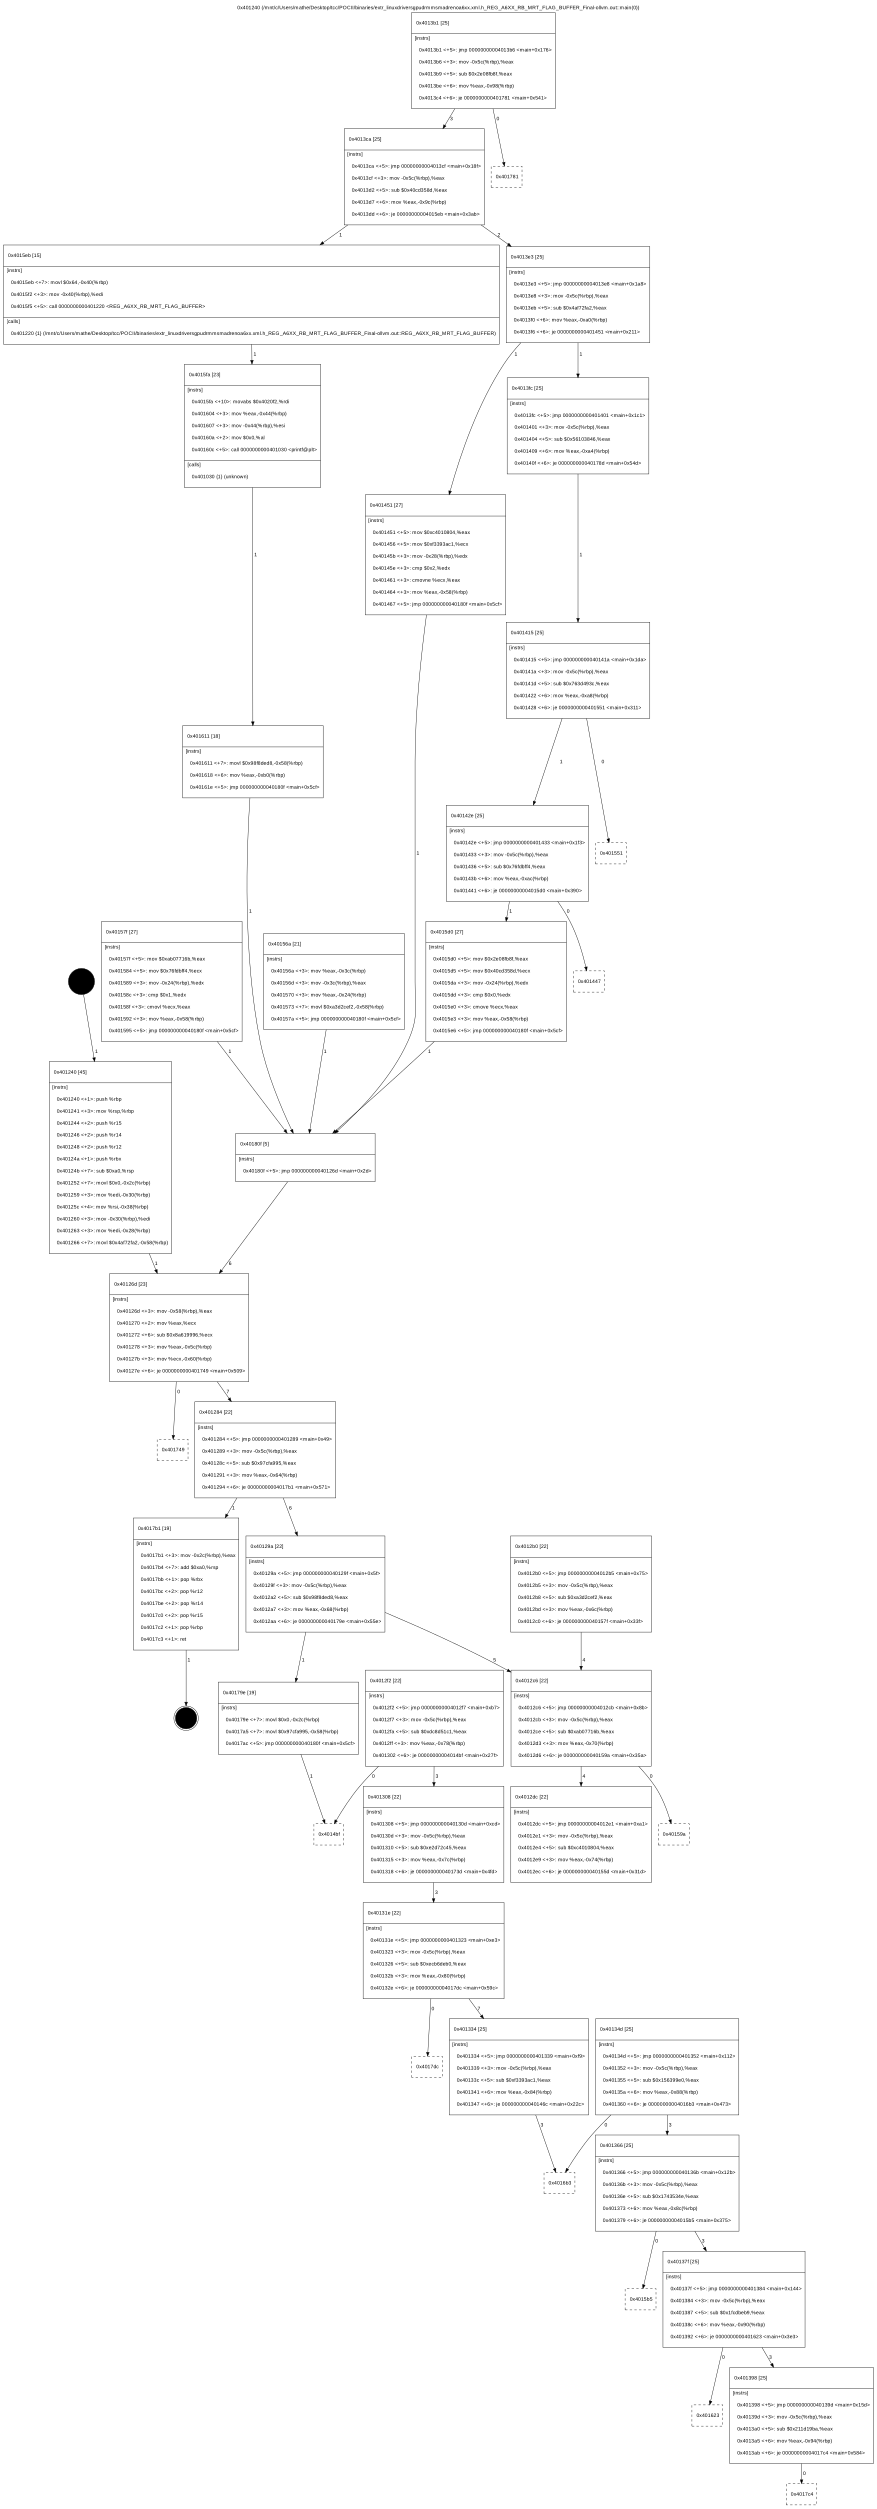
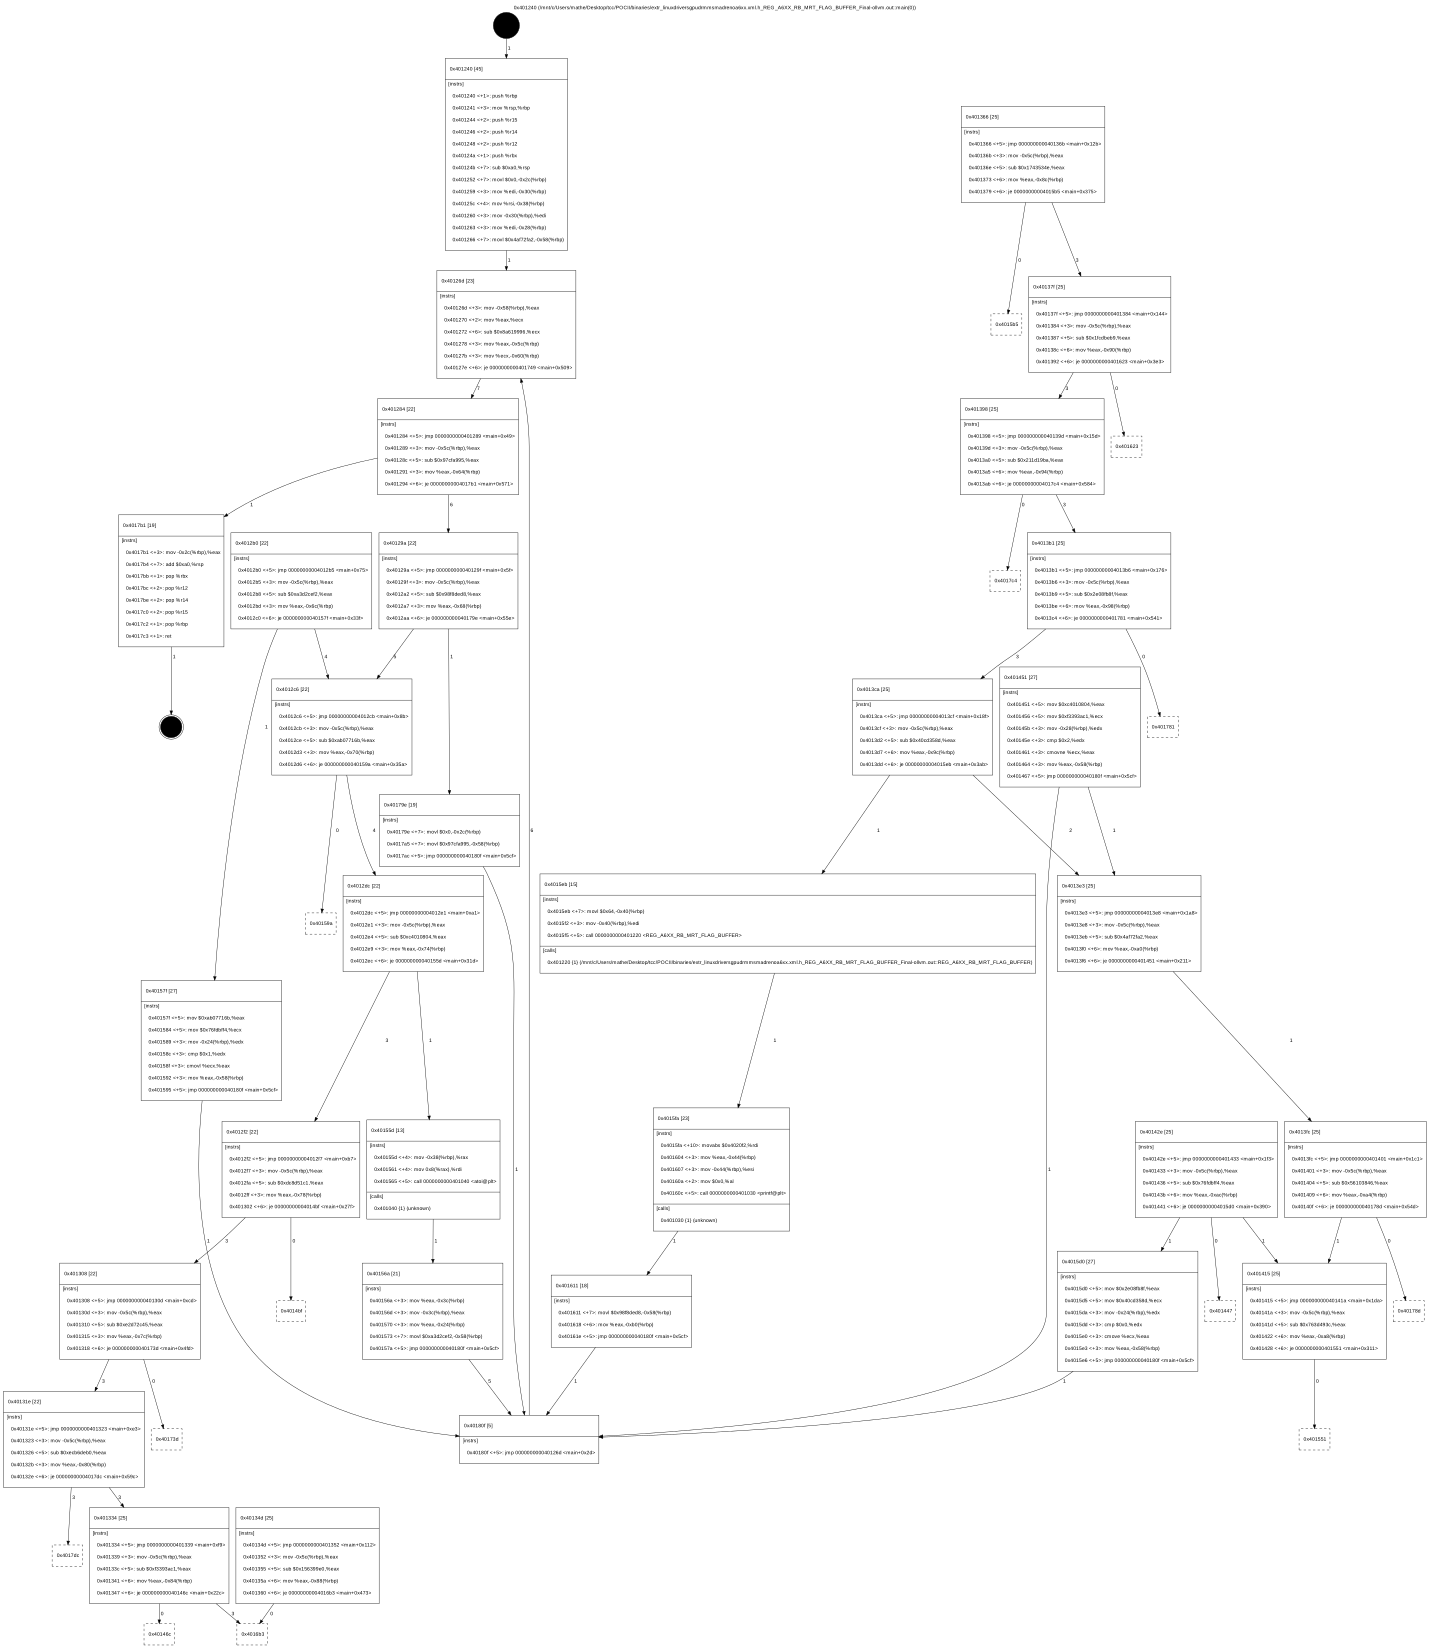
edge "0x4013e3 [25]" -> "0x401451 [27]": reversed
edge "0x401398 [25]" -> "0x4013b1 [25]": added, label "3"
edge "0x401415 [25]" -> "0x40142e [25]": reversed
edge "0x4012b0 [22]" -> "0x40157f [27]": added, label "1"
edge "0x4012dc [22]" -> "0x4012f2 [22]": added, label "3"
edge "0x40156a [21]" -> "0x40180f [5]": label " 1" -> " 5"
node "0x40155d [13]": added
node "0x40178d": added
node "0x40173d": added
node "0x401749": removed
node "0x40146c": added
edge "0x40179e [19]" -> "0x4014bf": now "0x40179e [19]" -> "0x40180f [5]"
edge "0x40131e [22]" -> "0x4017dc": label " 0" -> " 3"
edge "0x40131e [22]" -> "0x401334 [25]": label " 7" -> " 3"
edge "0x40134d [25]" -> "0x401366 [25]": removed, label "3"
